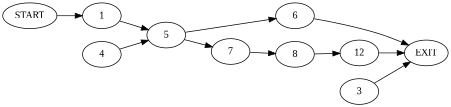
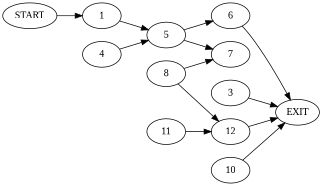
edge "7" -> "8": reversed
node "11": added
node "10": added
